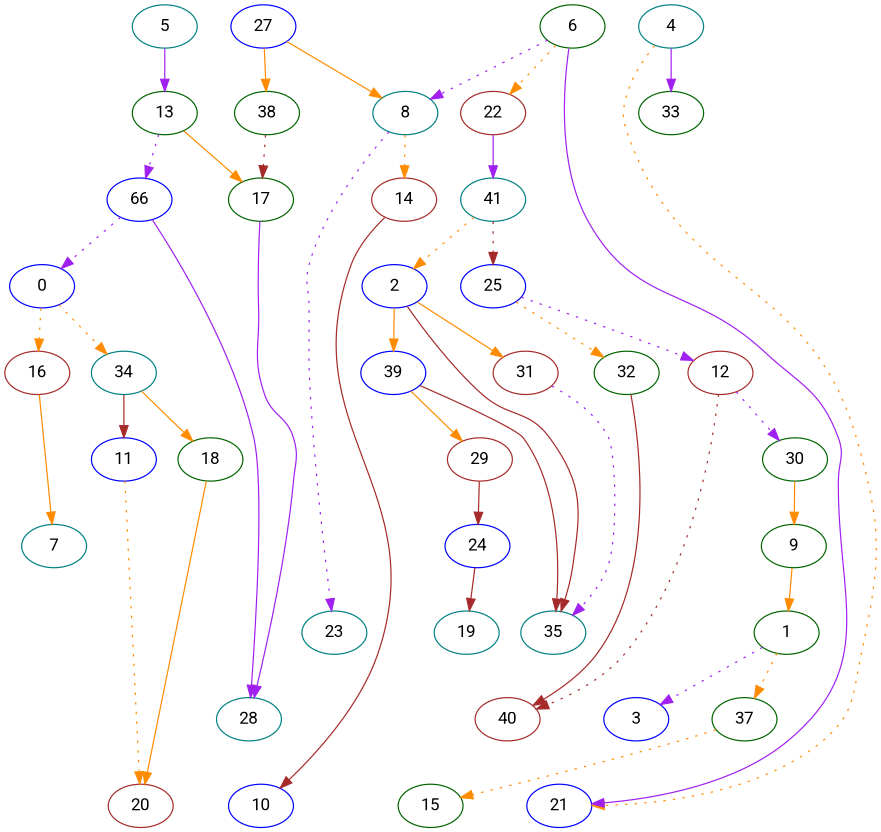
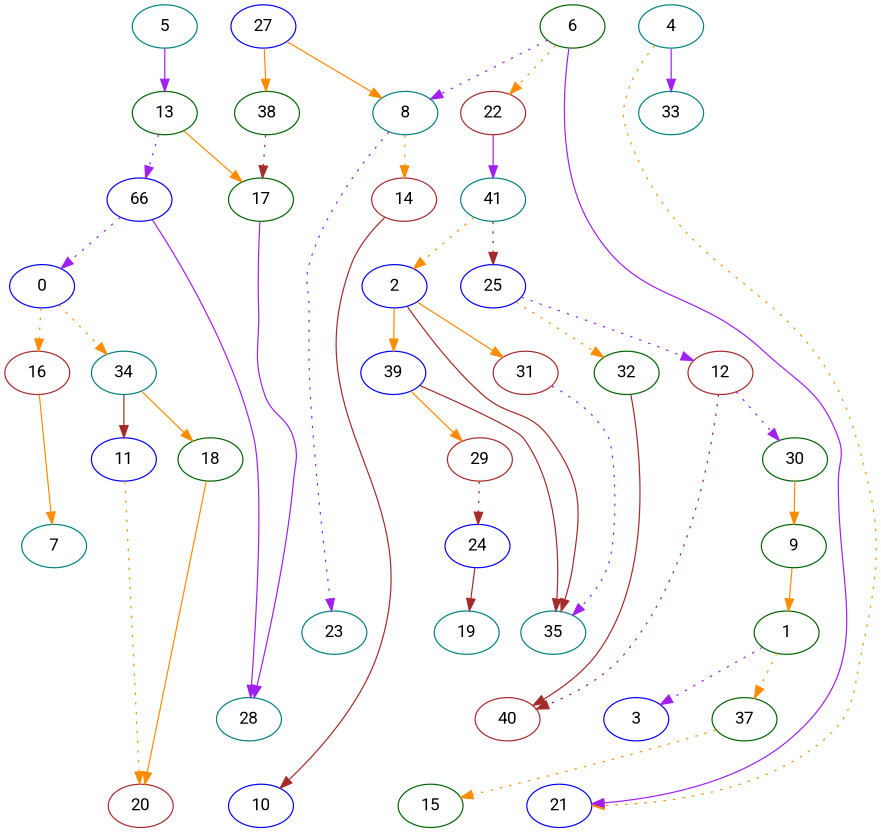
node "33": color darkgreen -> teal
edge "29" -> "24": style solid -> dotted
